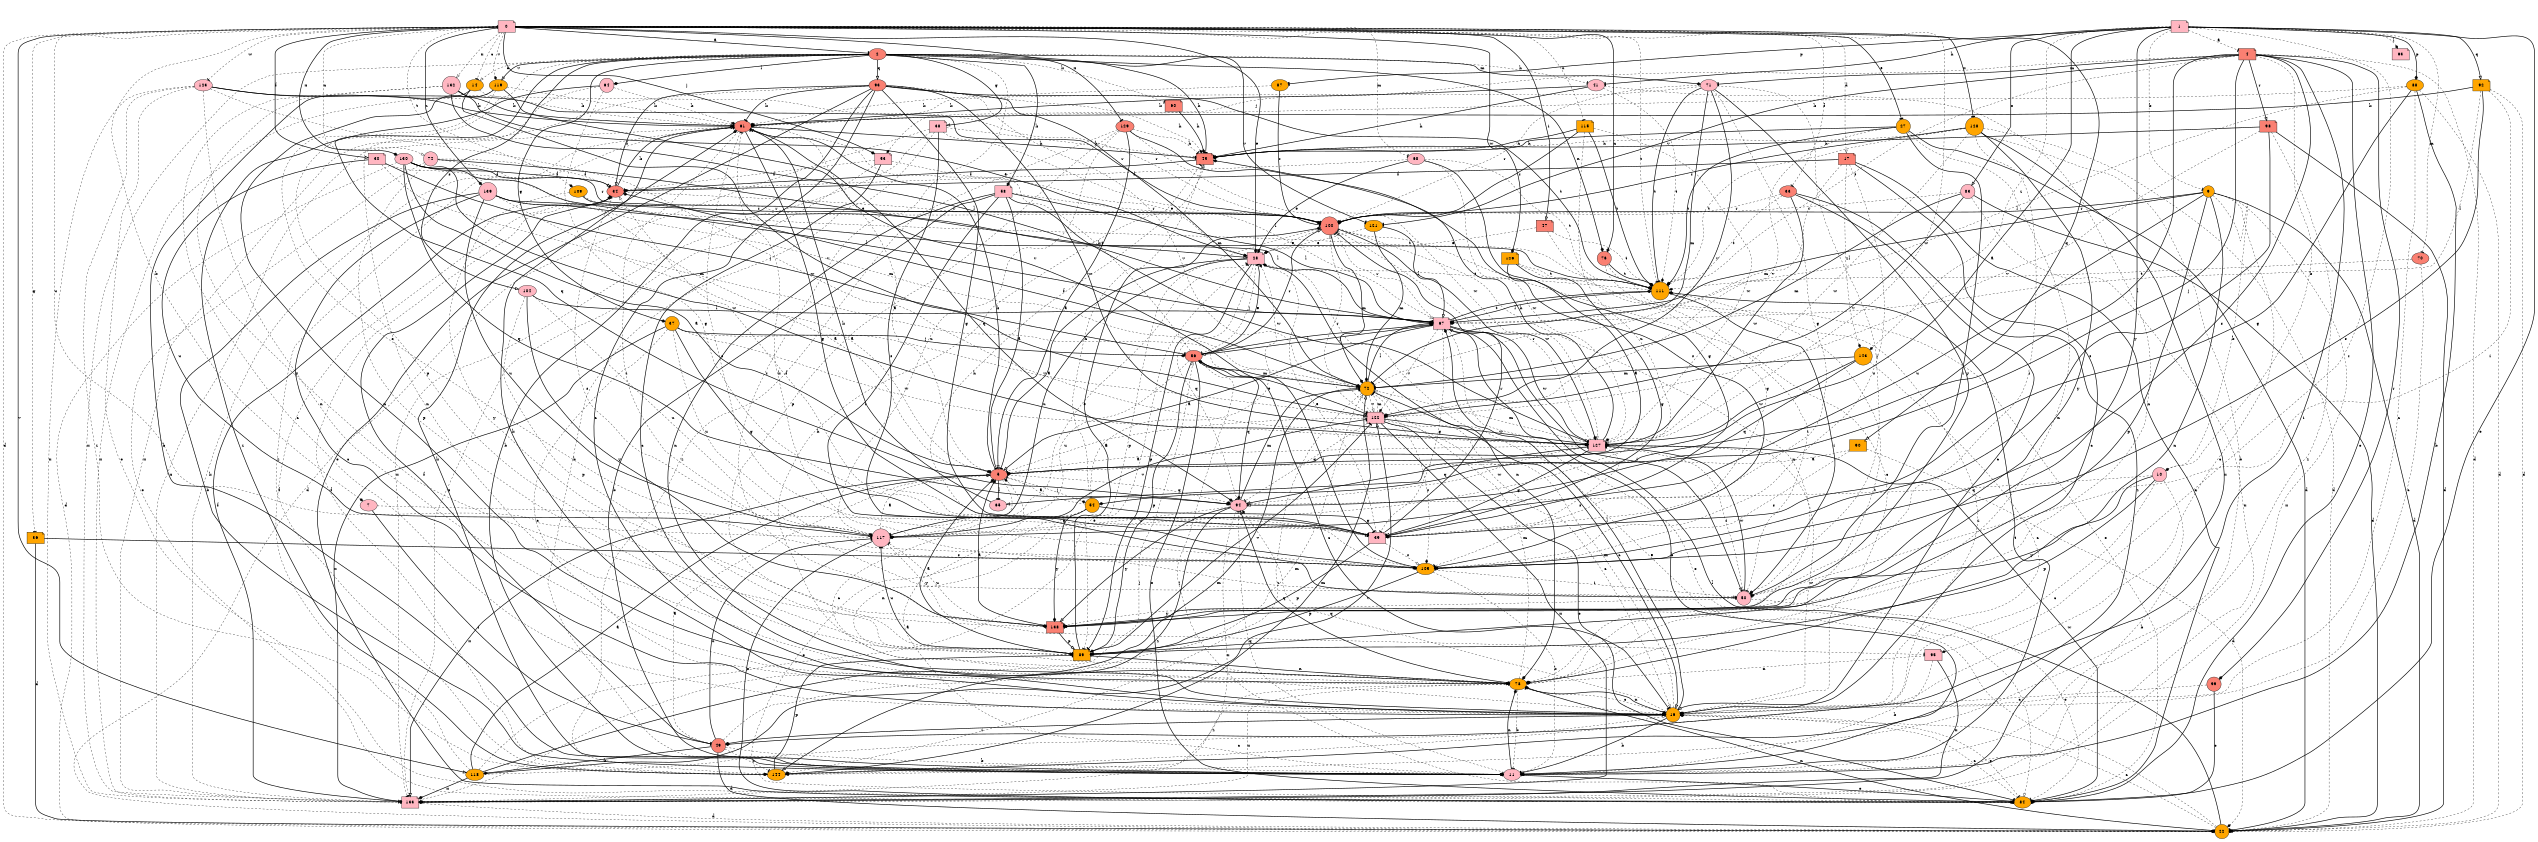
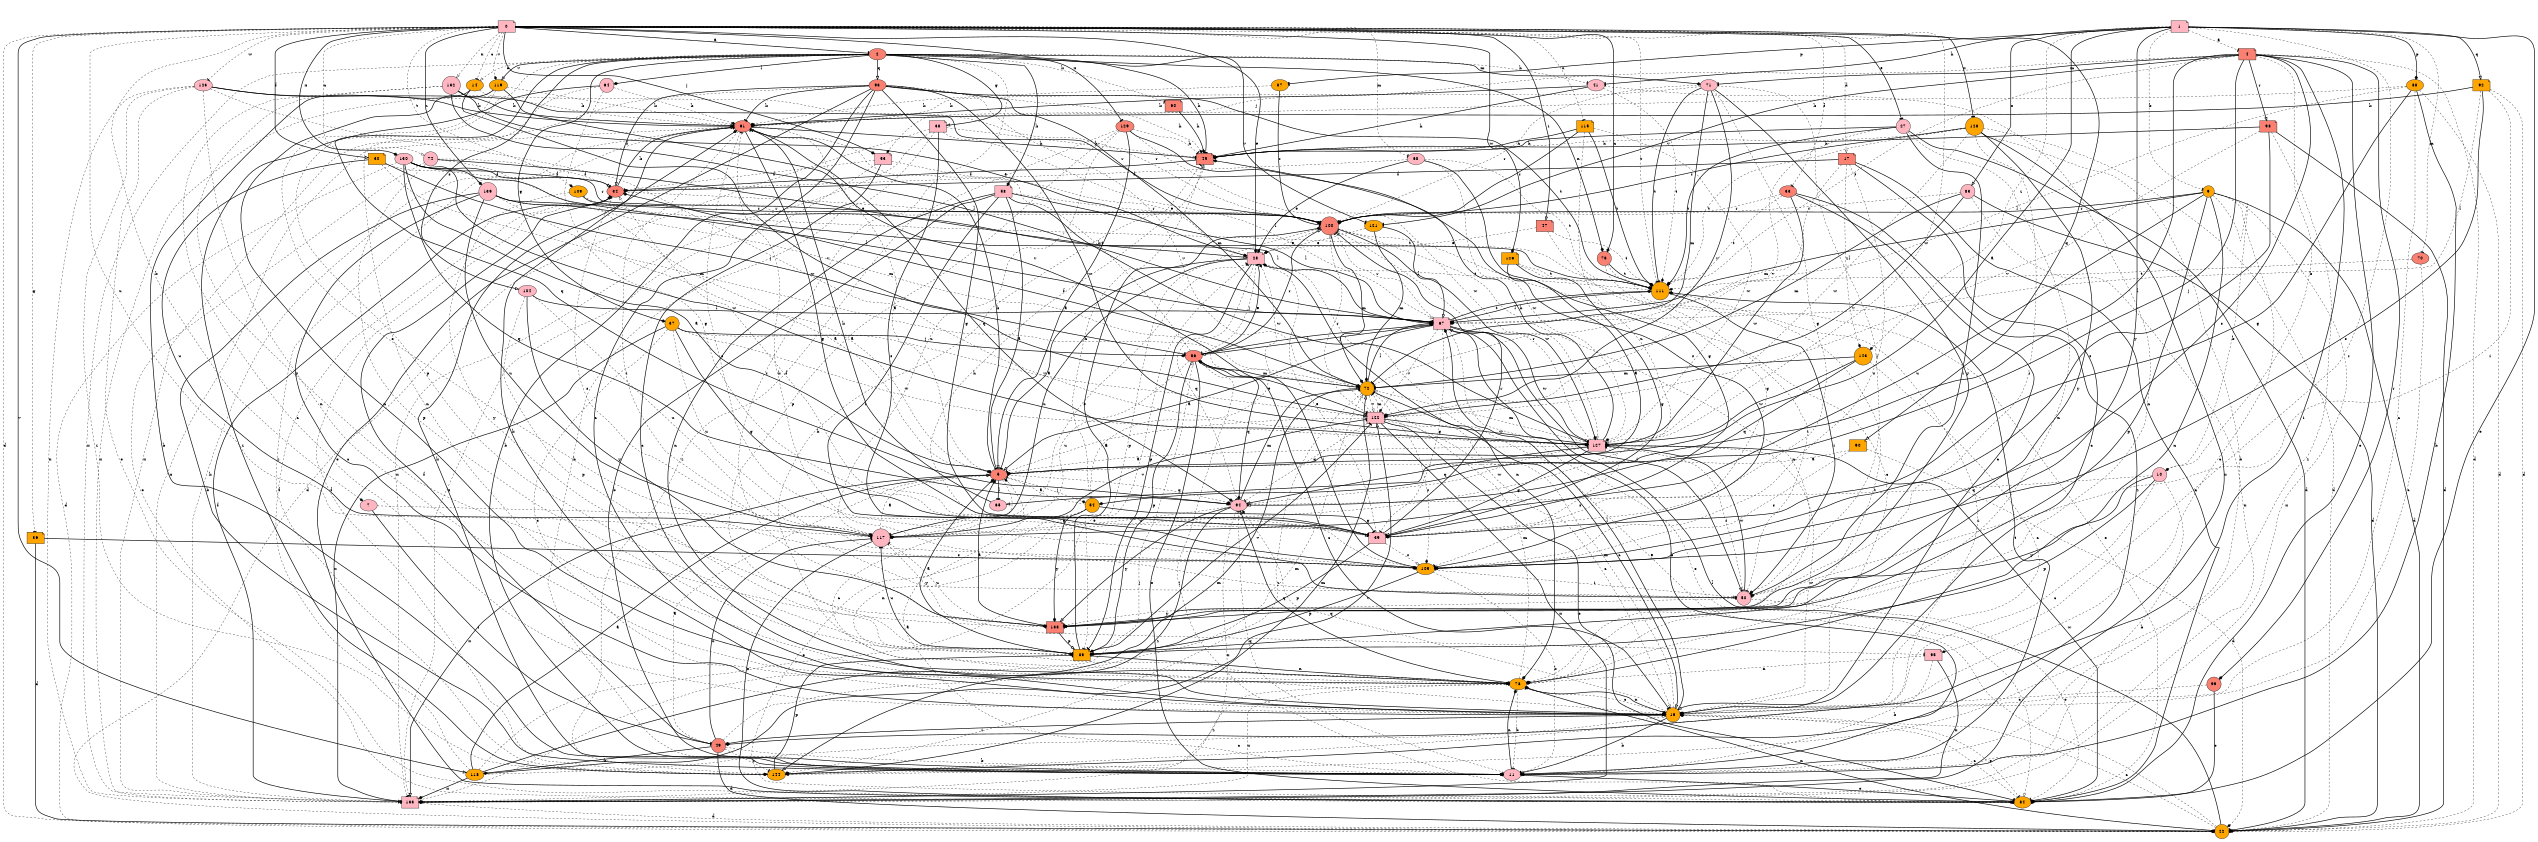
node "63": removed
node "27": fillcolor orange -> lightpink
node "30": fillcolor lightpink -> orange
edge "117" -> "0": reversed
